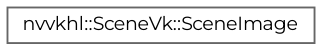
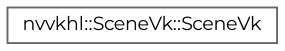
node "nvvkhl::SceneVk::SceneImage": label "nvvkhl::SceneVk::SceneImage" -> "nvvkhl::SceneVk::SceneVk"
